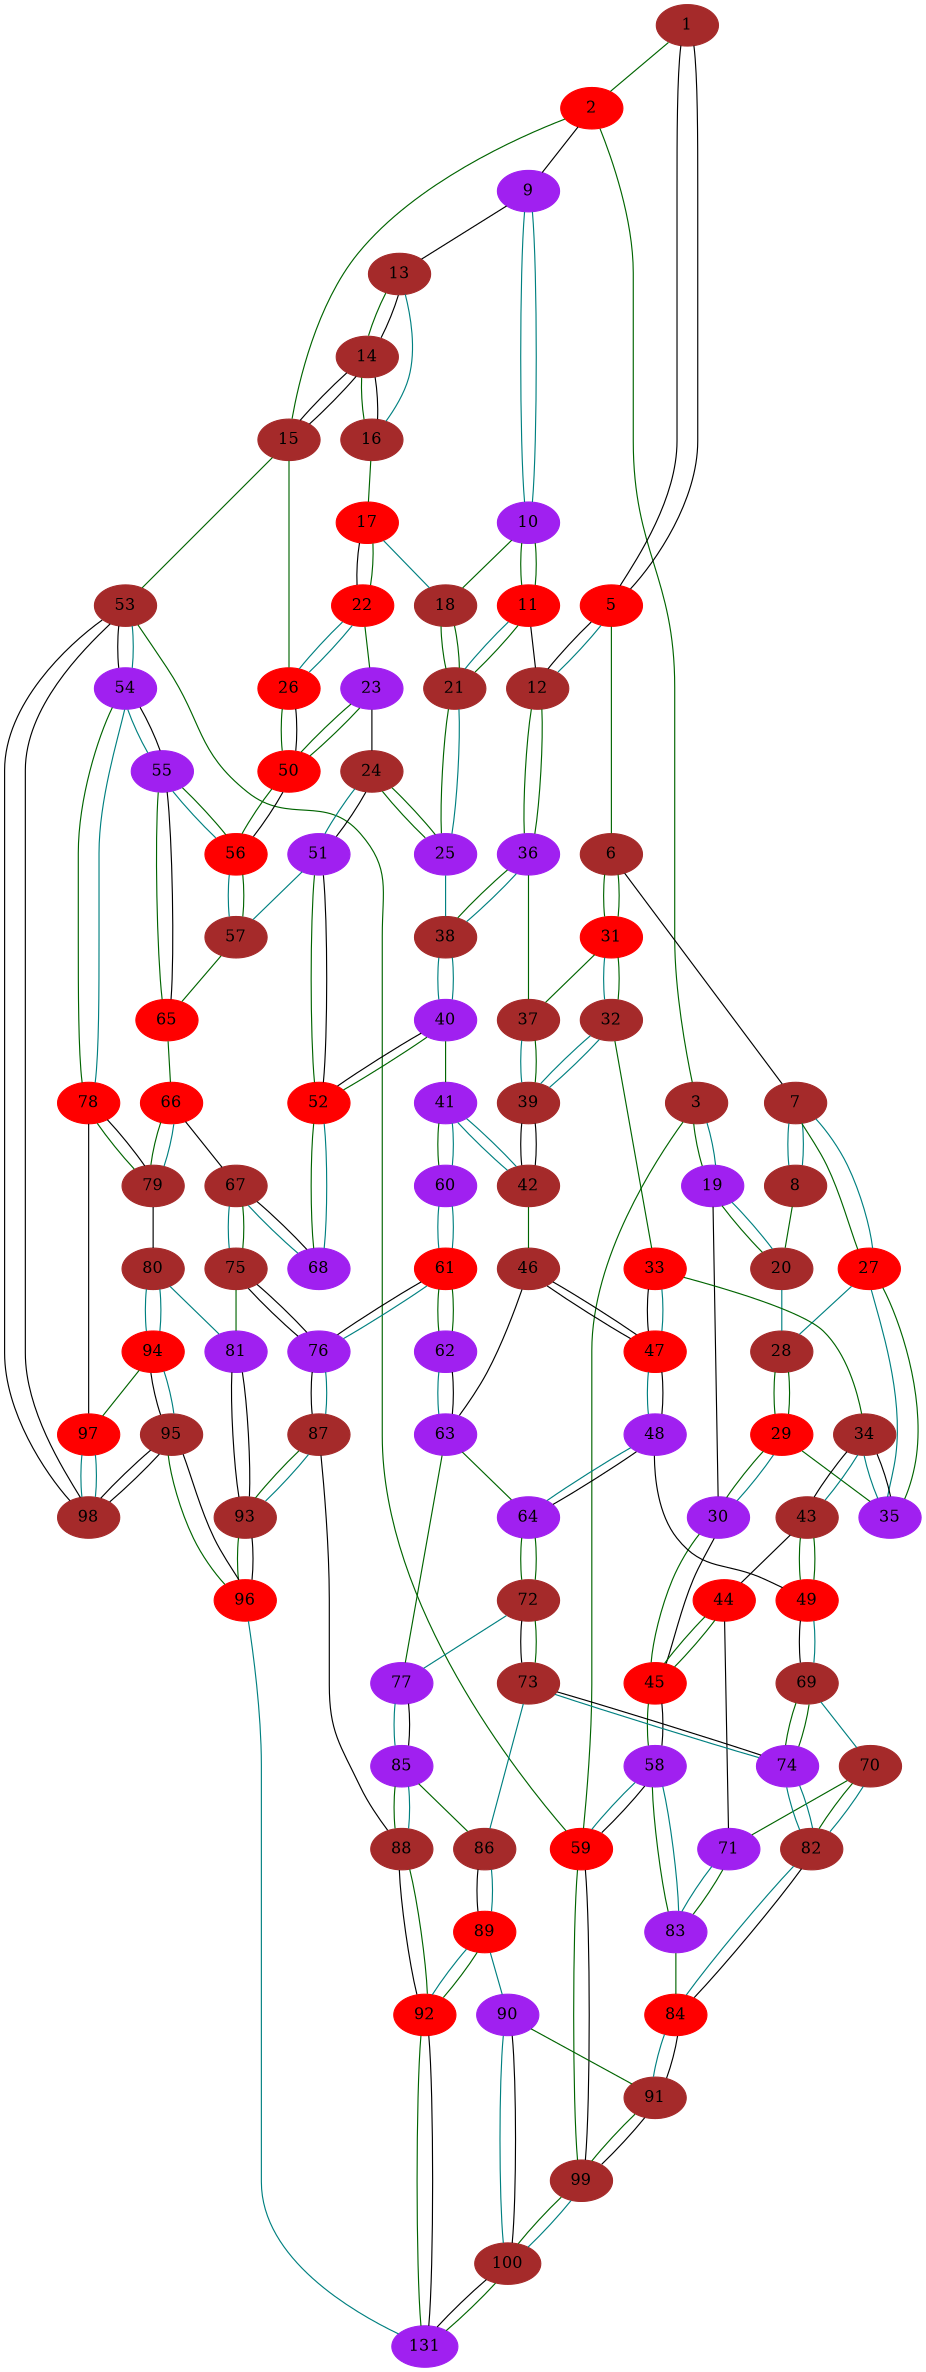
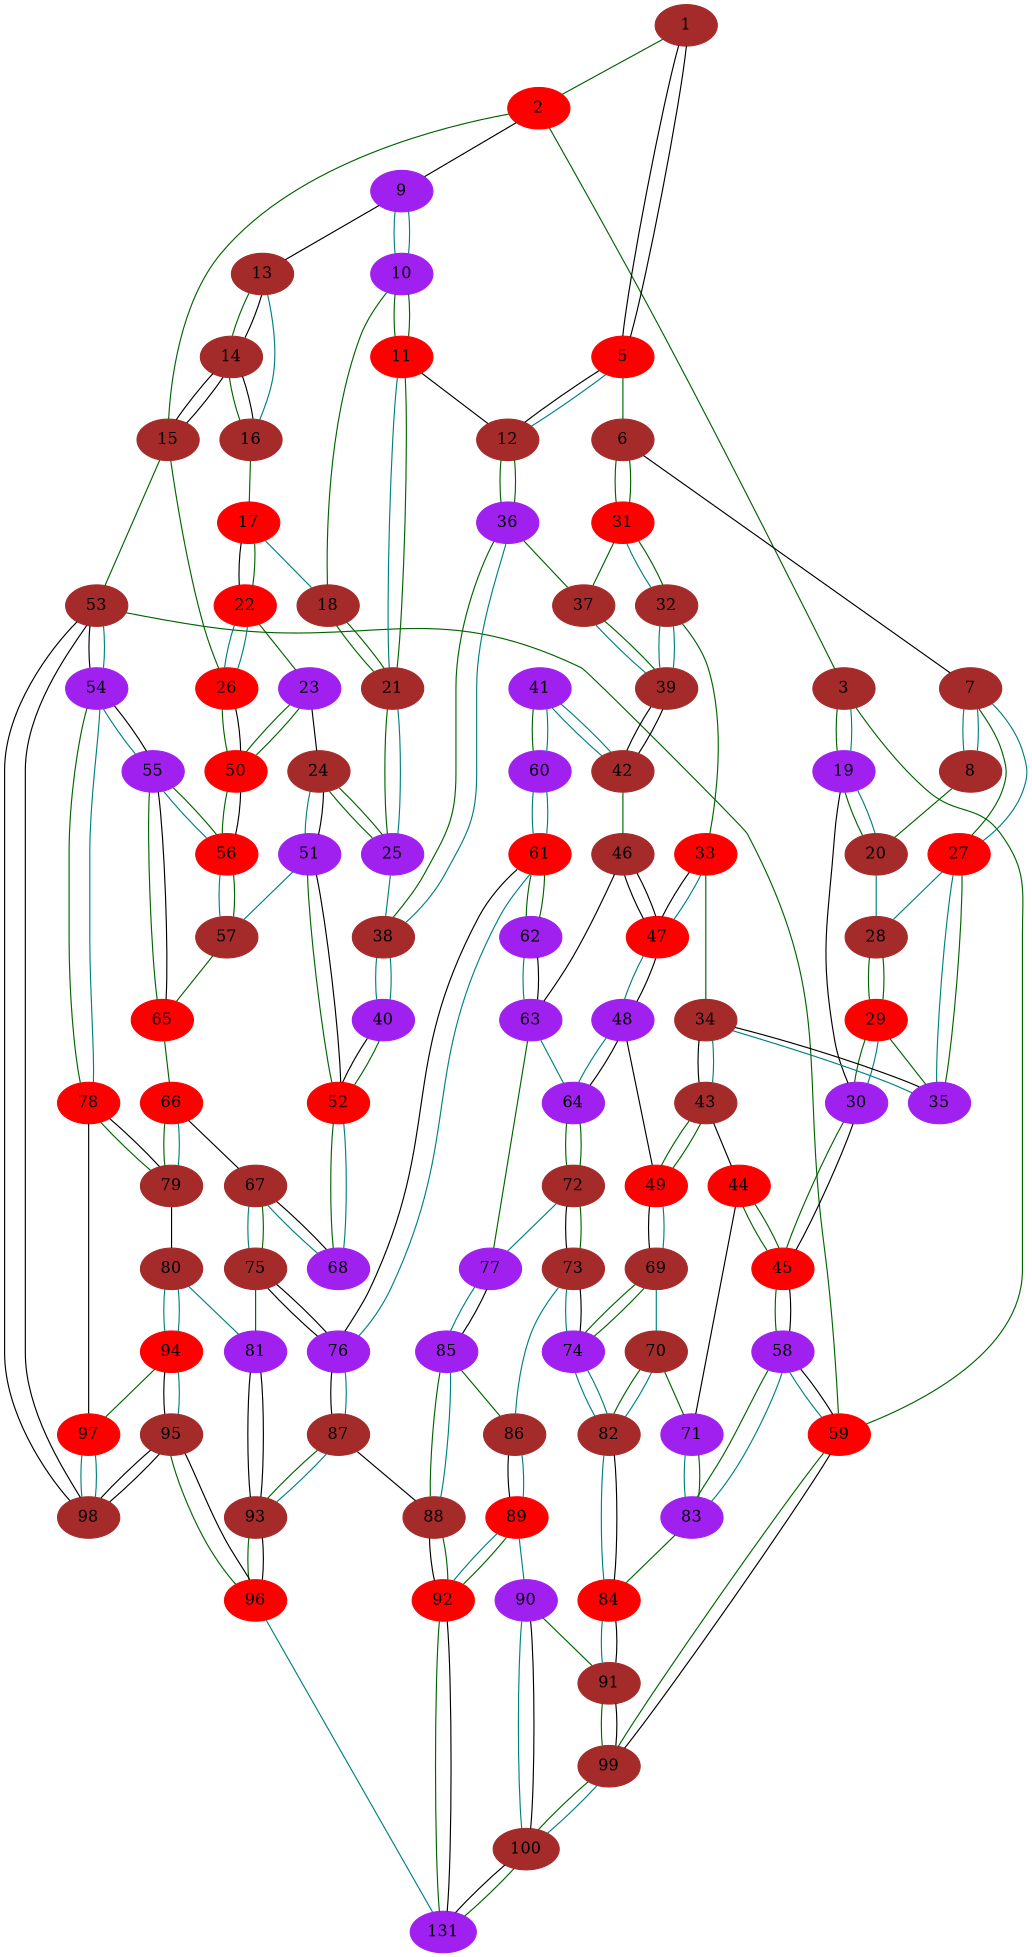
edge "40" -- "41": removed
edge "63" -- "64": color darkgreen -> teal
